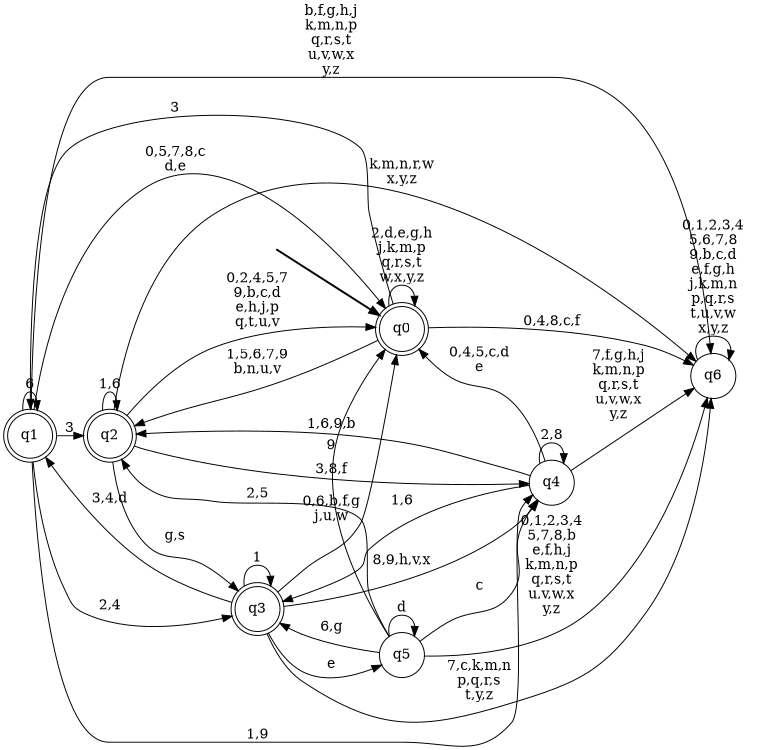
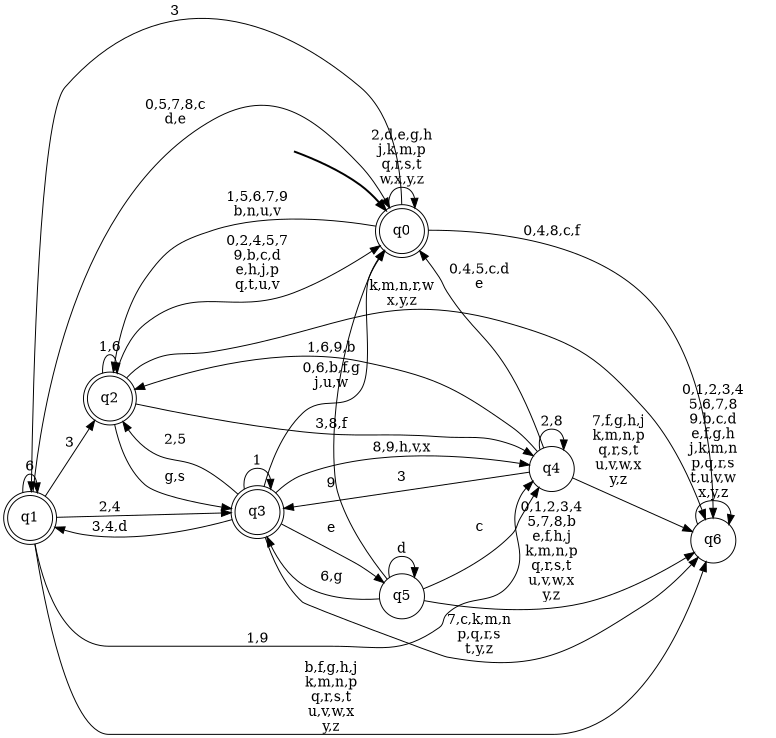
edge "q4" -> "q3": label "1,6" -> "3"
edge "q5" -> "q2": now "q3" -> "q2"
